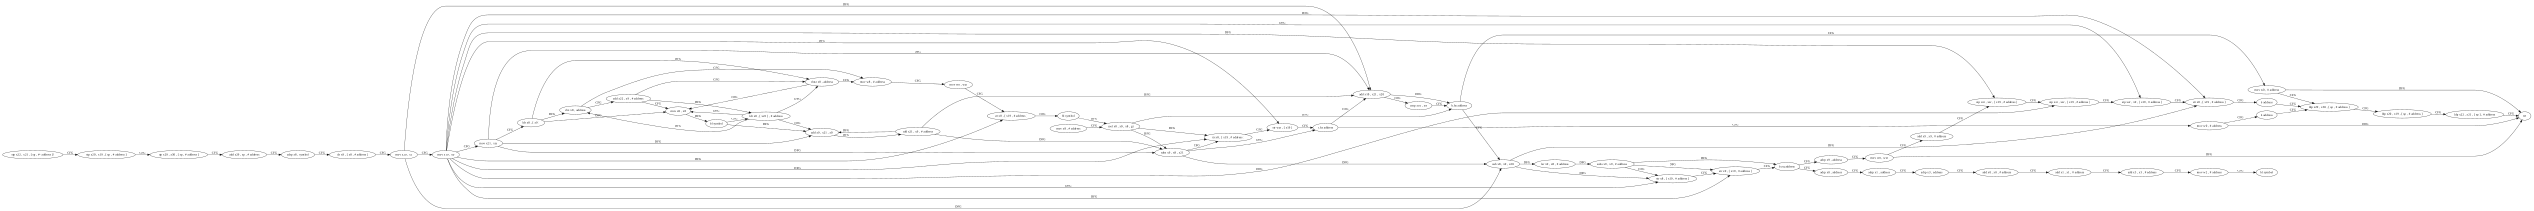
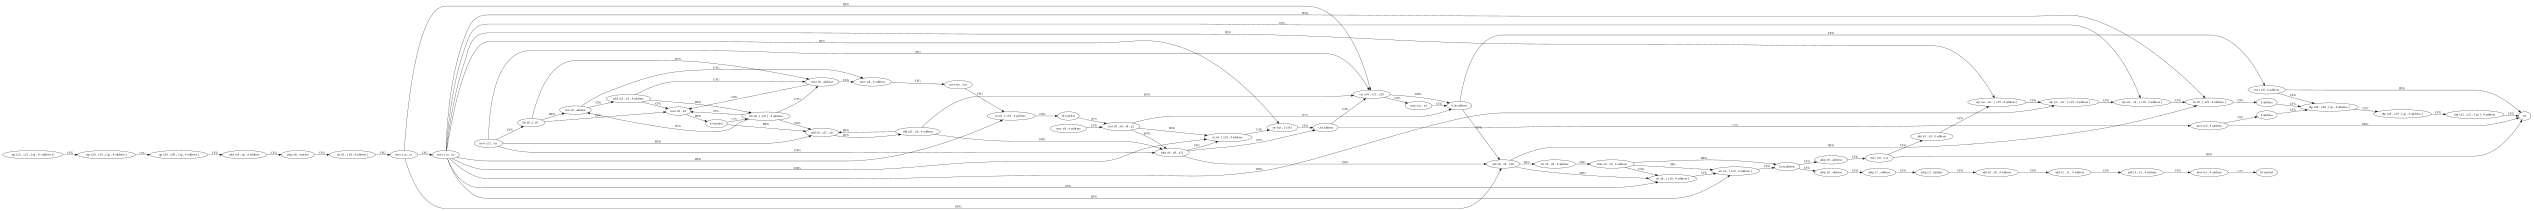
node "add x10 , x21 , x20": label "add x10 , x21 , x20" -> "xzr x10 , x21 , x20"
edge "mov x19 , x0" -> "mov x21 , xzr": removed, label "CFG"
